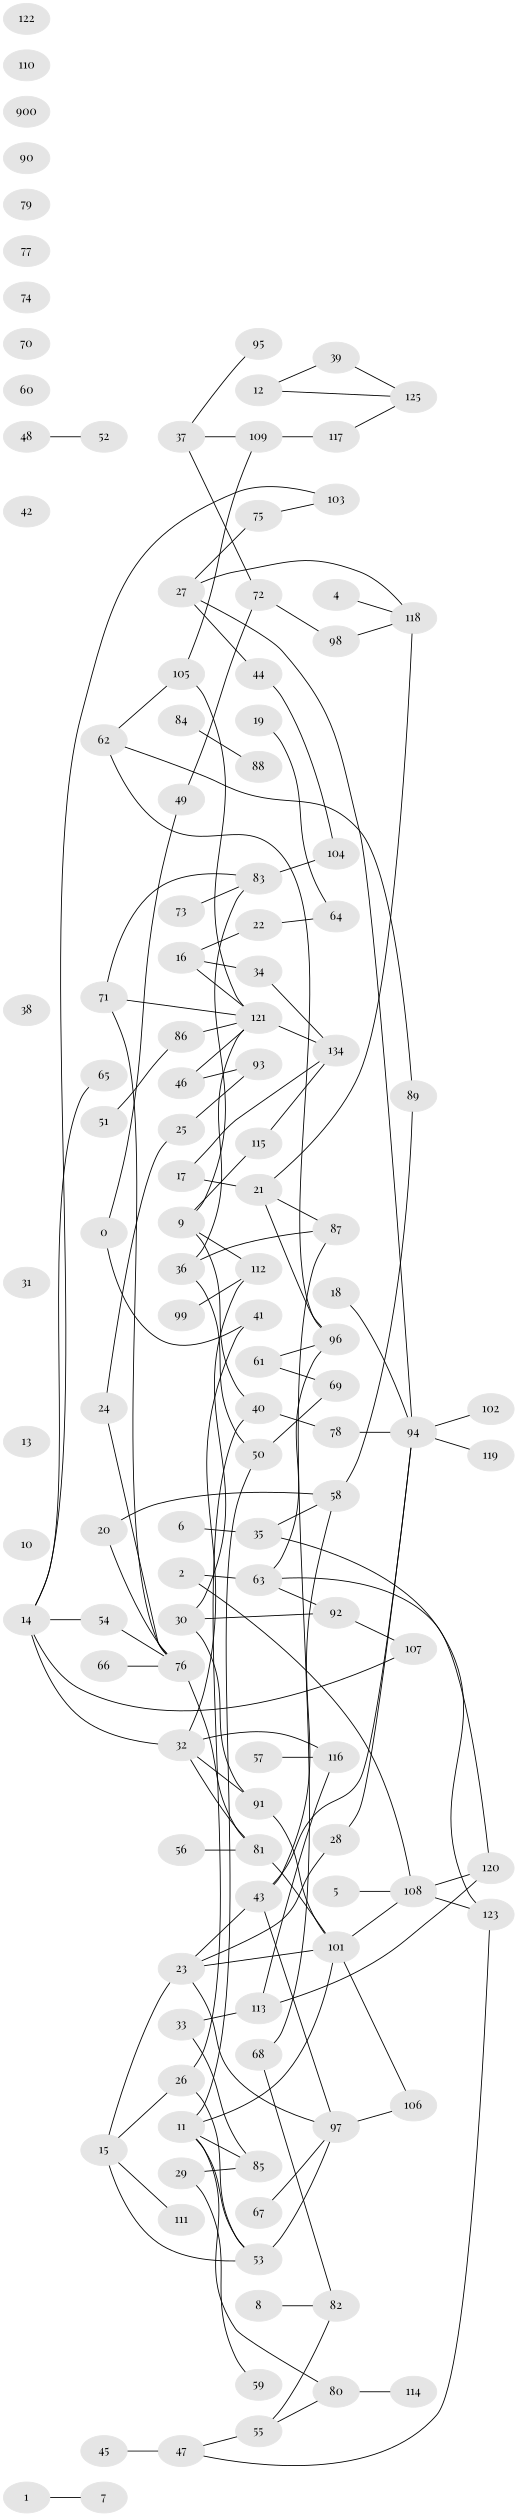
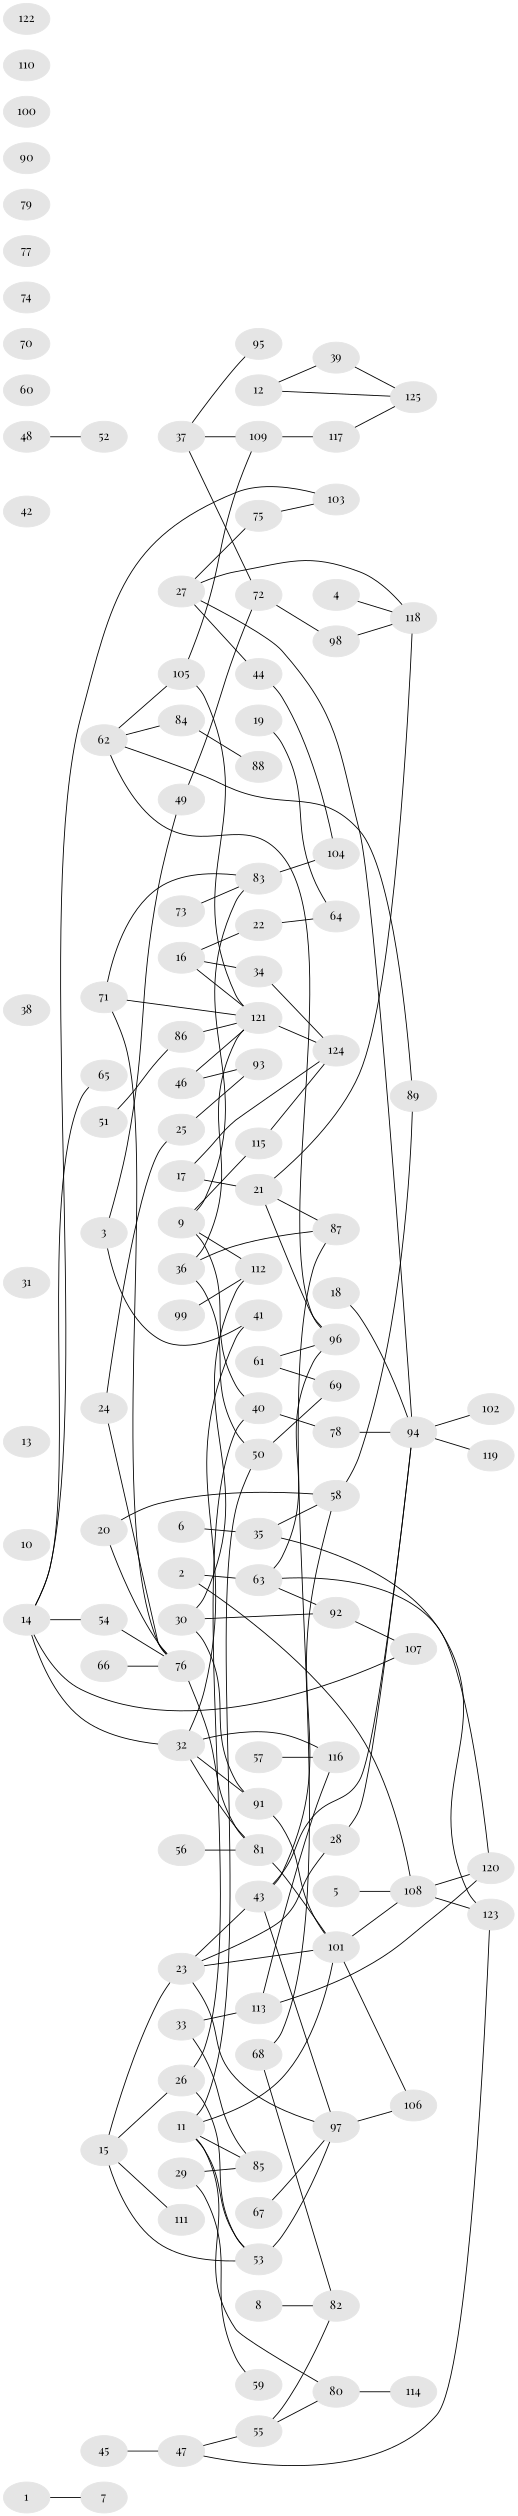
node "900": label "900" -> "100"
edge "84" -- "62": added
node "134": label "134" -> "124"
node "0": label "0" -> "3"
